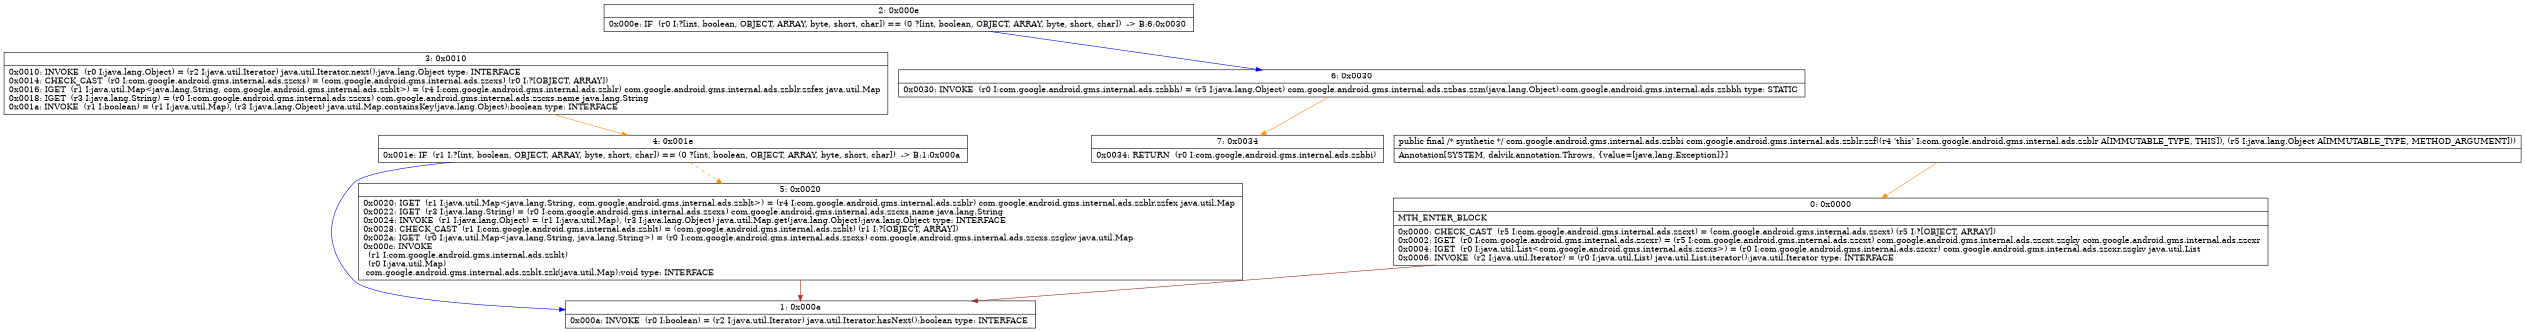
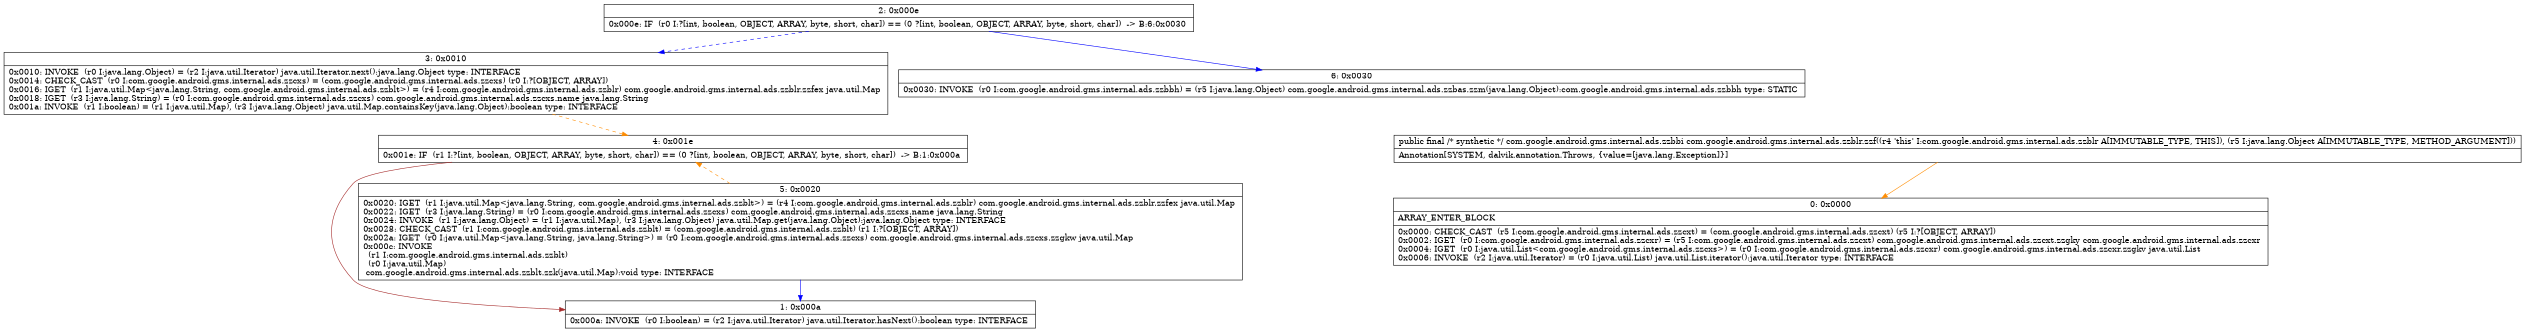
edge "2: 0x000e" -> "3: 0x0010": added
edge "3: 0x0010" -> "4: 0x001e": style solid -> dashed
node "7: 0x0034": removed
edge "4: 0x001e" -> "5: 0x0020": reversed
node "0: 0x0000": text "MTH_ENTER_BLOCK" -> "ARRAY_ENTER_BLOCK"
edge "4: 0x001e" -> "1: 0x000a": color blue -> brown
edge "0: 0x0000" -> "1: 0x000a": removed
edge "5: 0x0020" -> "1: 0x000a": color brown -> blue
